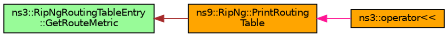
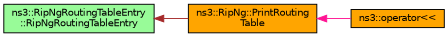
node "ns3::RipNgRoutingTableEntry ::GetRouteMetric": label "ns3::RipNgRoutingTableEntry ::GetRouteMetric" -> "ns3::RipNgRoutingTableEntry ::RipNgRoutingTableEntry"
node "ns9::RipNg::PrintRouting Table": label "ns9::RipNg::PrintRouting Table" -> "ns3::RipNg::PrintRouting Table"
